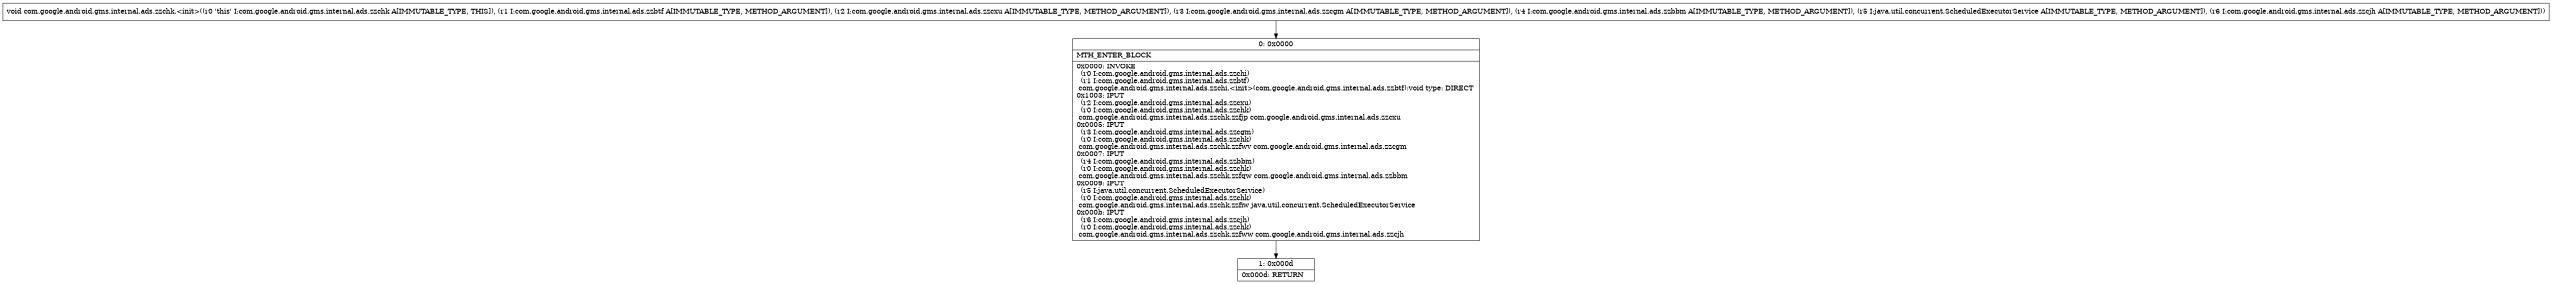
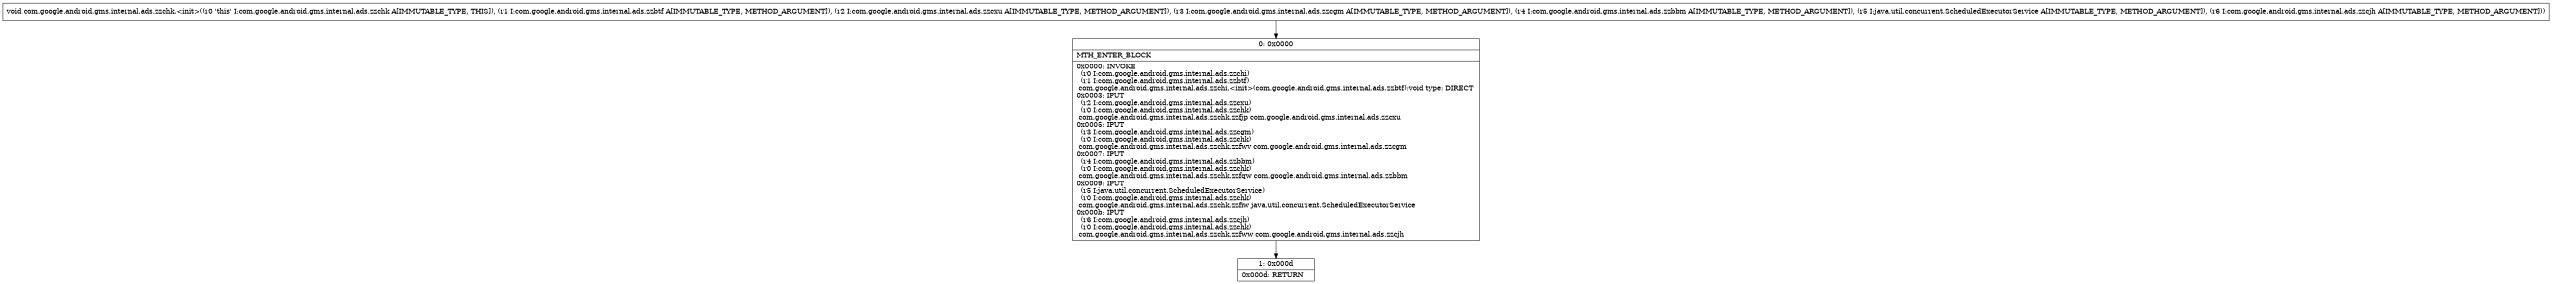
node "0: 0x0000": text "0x1003: IPUT" -> "0x0003: IPUT"
